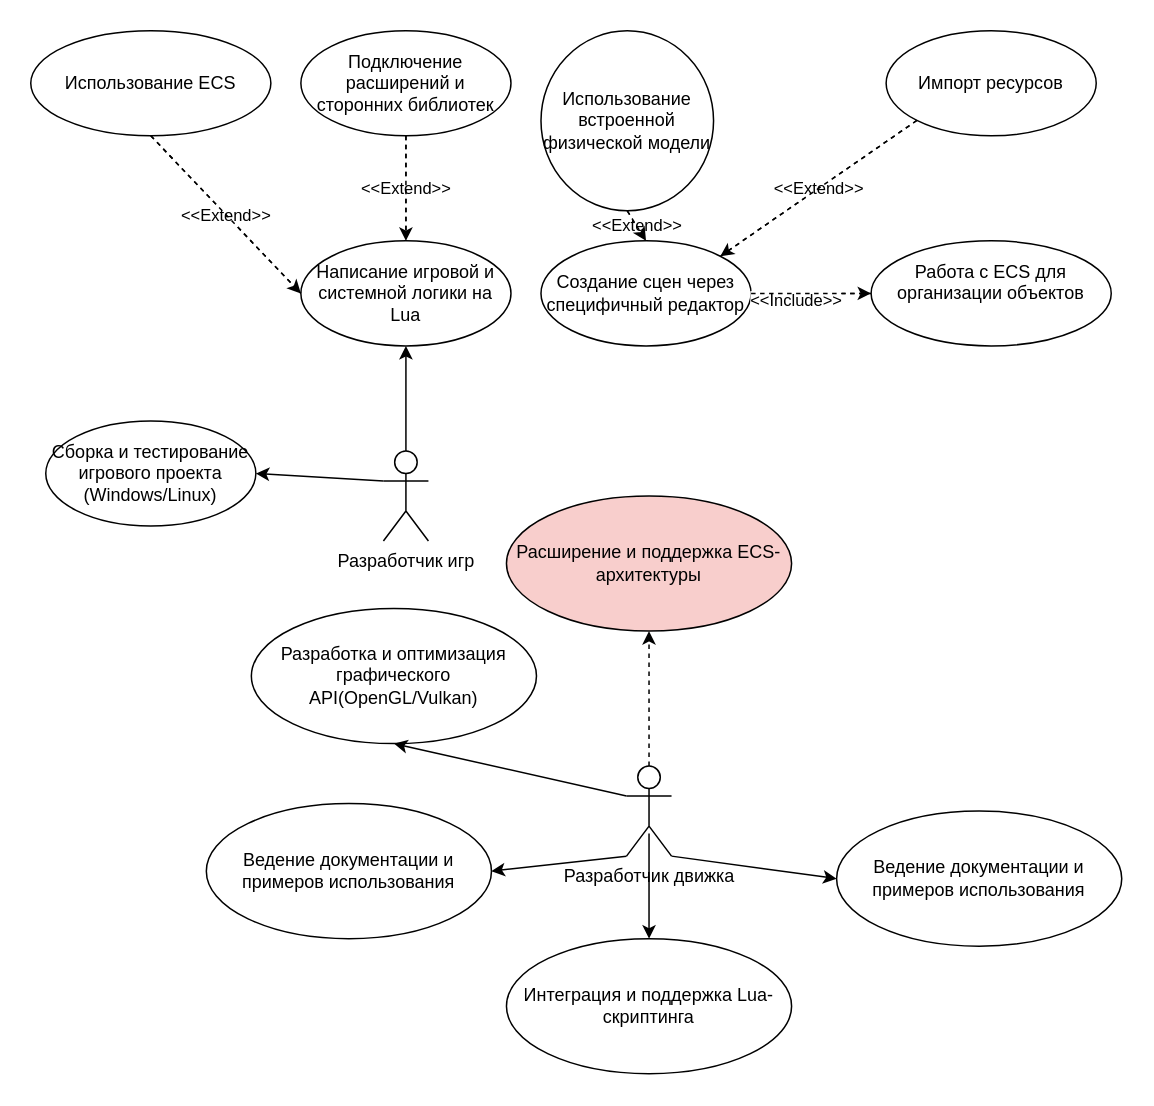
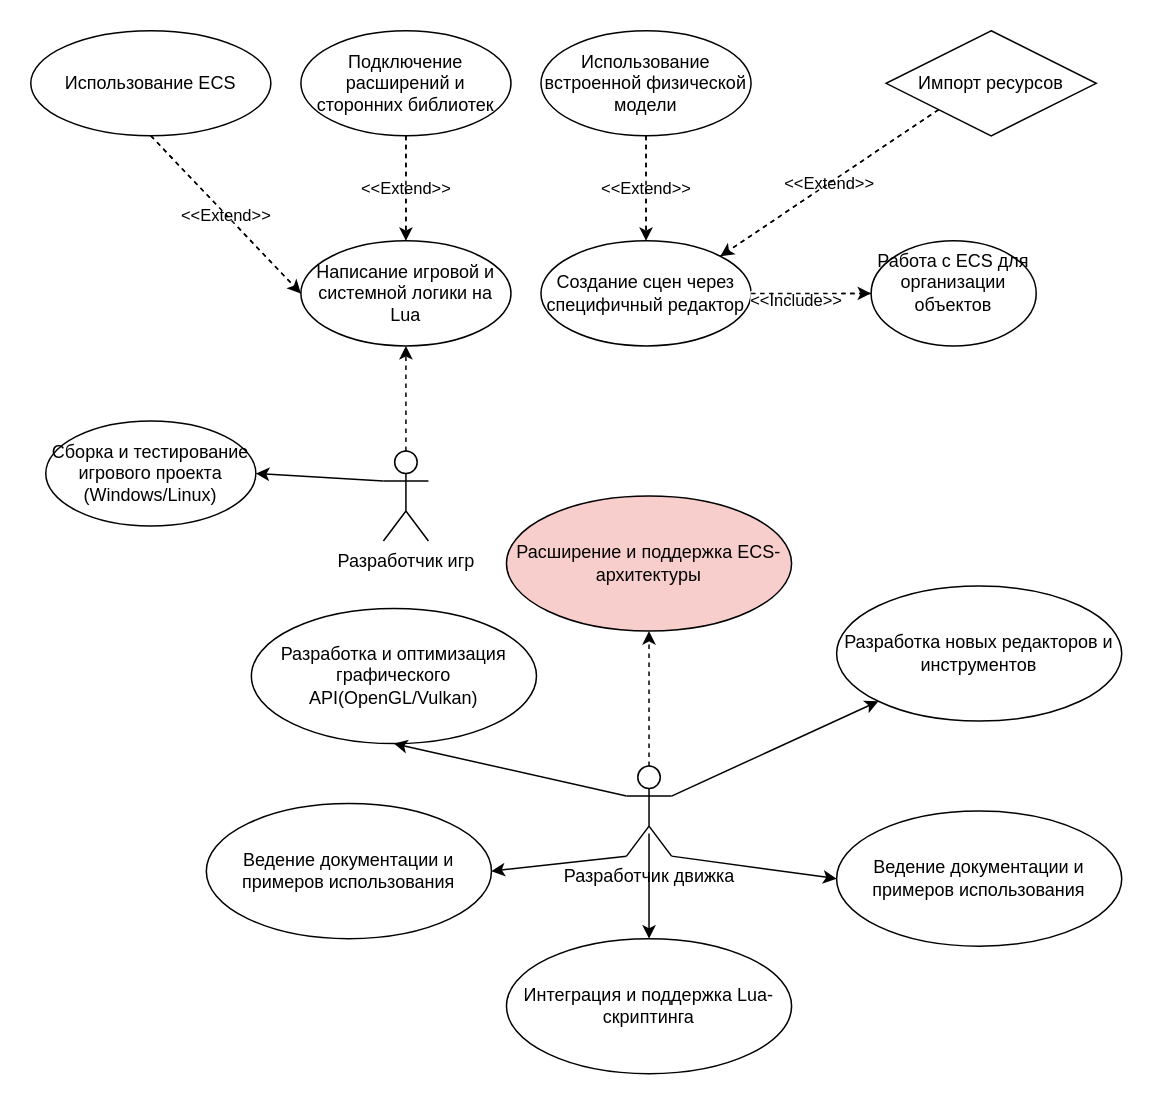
node "Импорт ресурсов": shape ellipse -> diamond
node "Использование встроенной физической модели": size 173x180 -> 210x105
node "Работа с ECS для организации объектов": size 240x105 -> 165x105
edge "Разработчик игр" -> "Написание игровой и системной логики на Lua": style solid -> dashed
node "Разработка новых редакторов и инструментов": added
edge "Разработчик движка" -> "Разработка новых редакторов и инструментов": added
